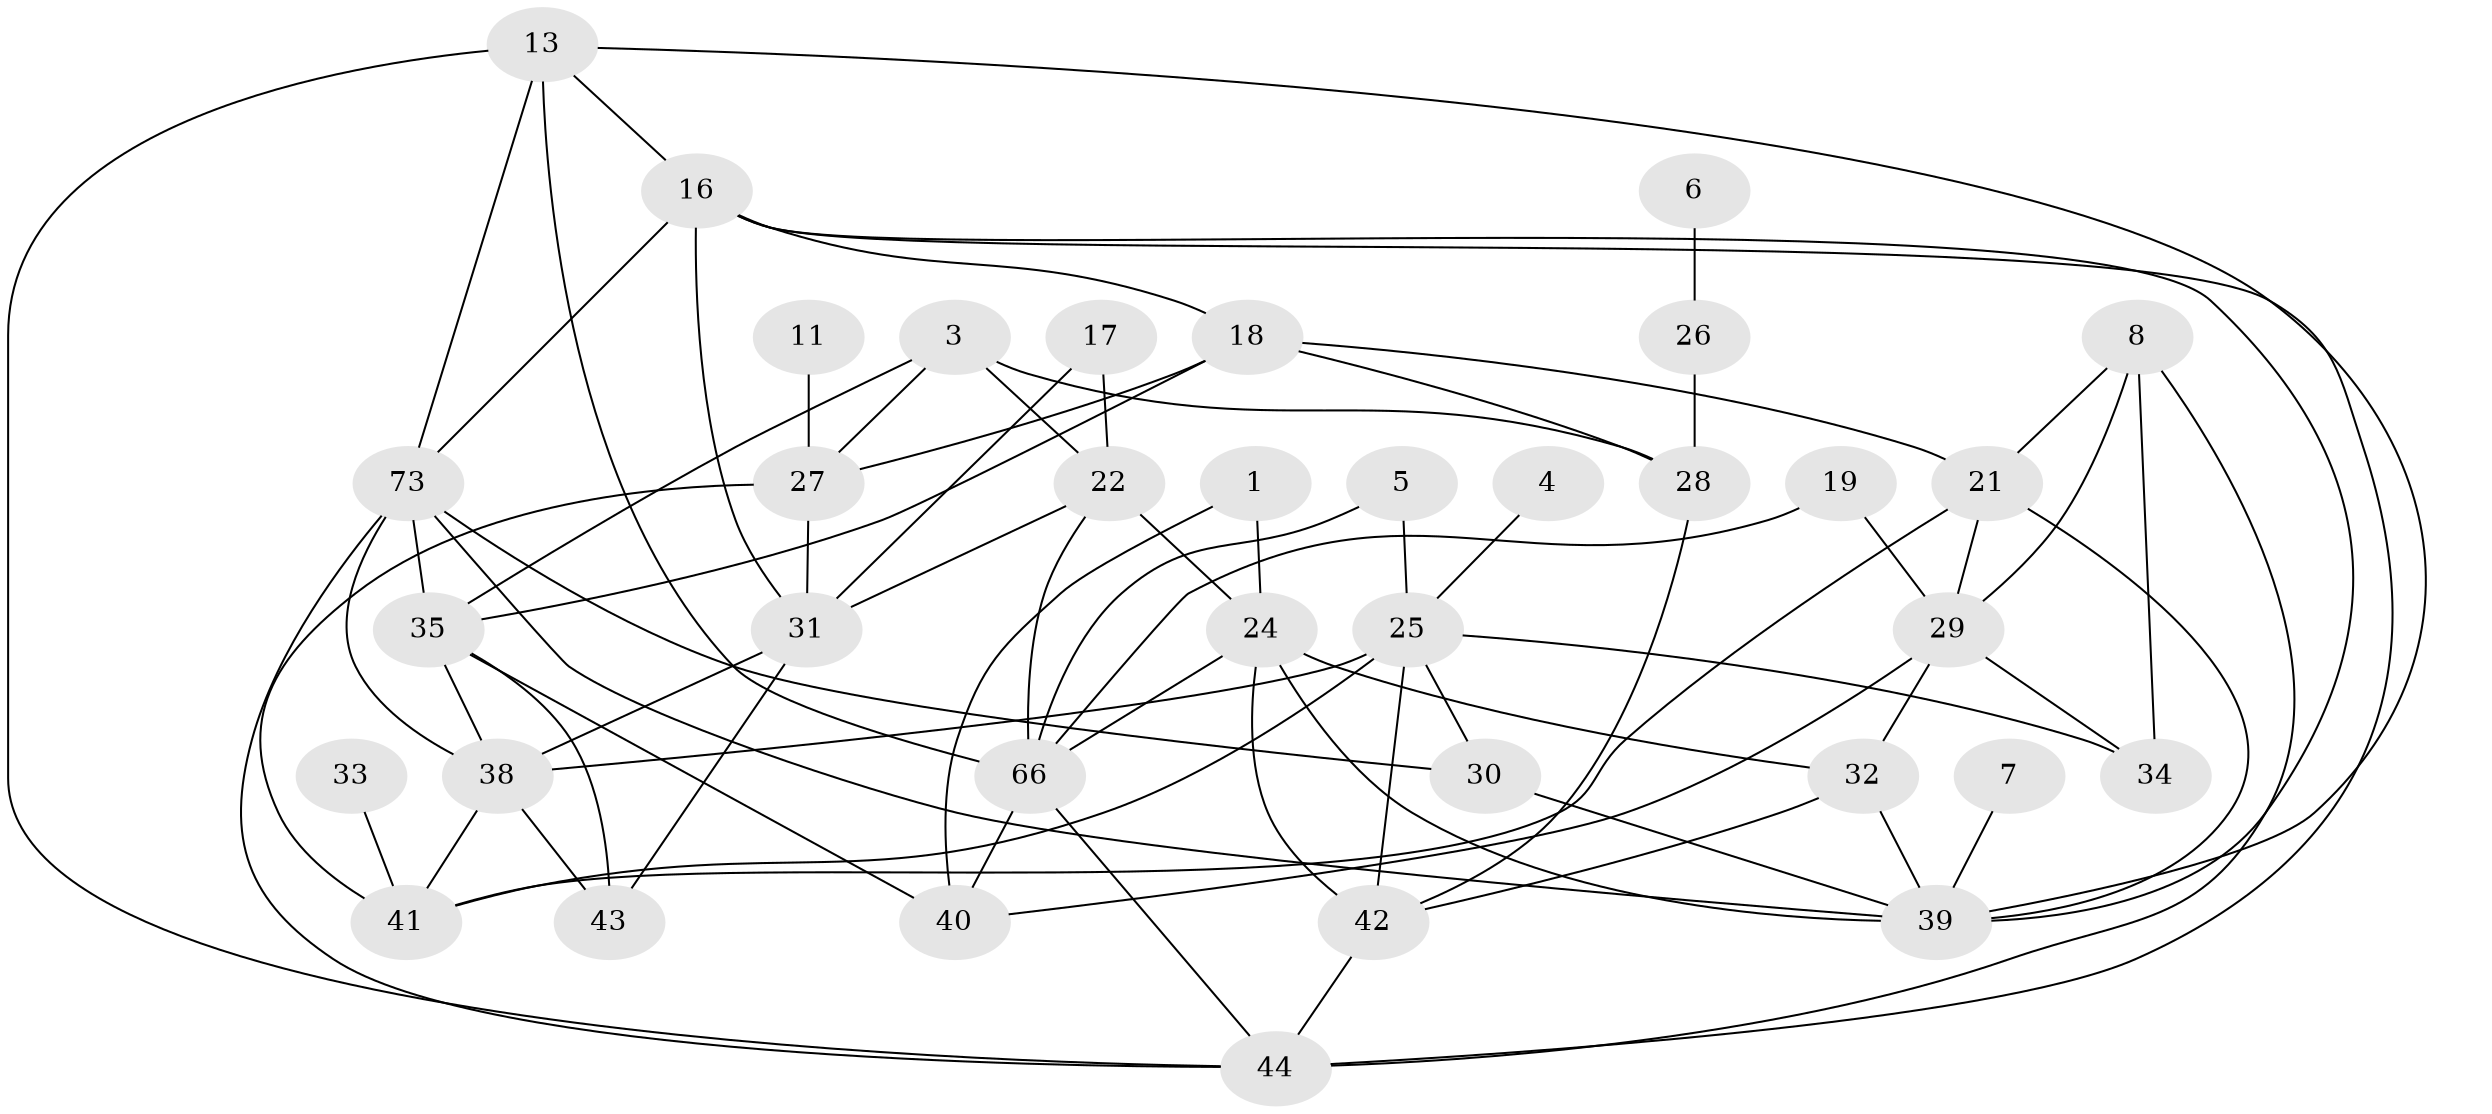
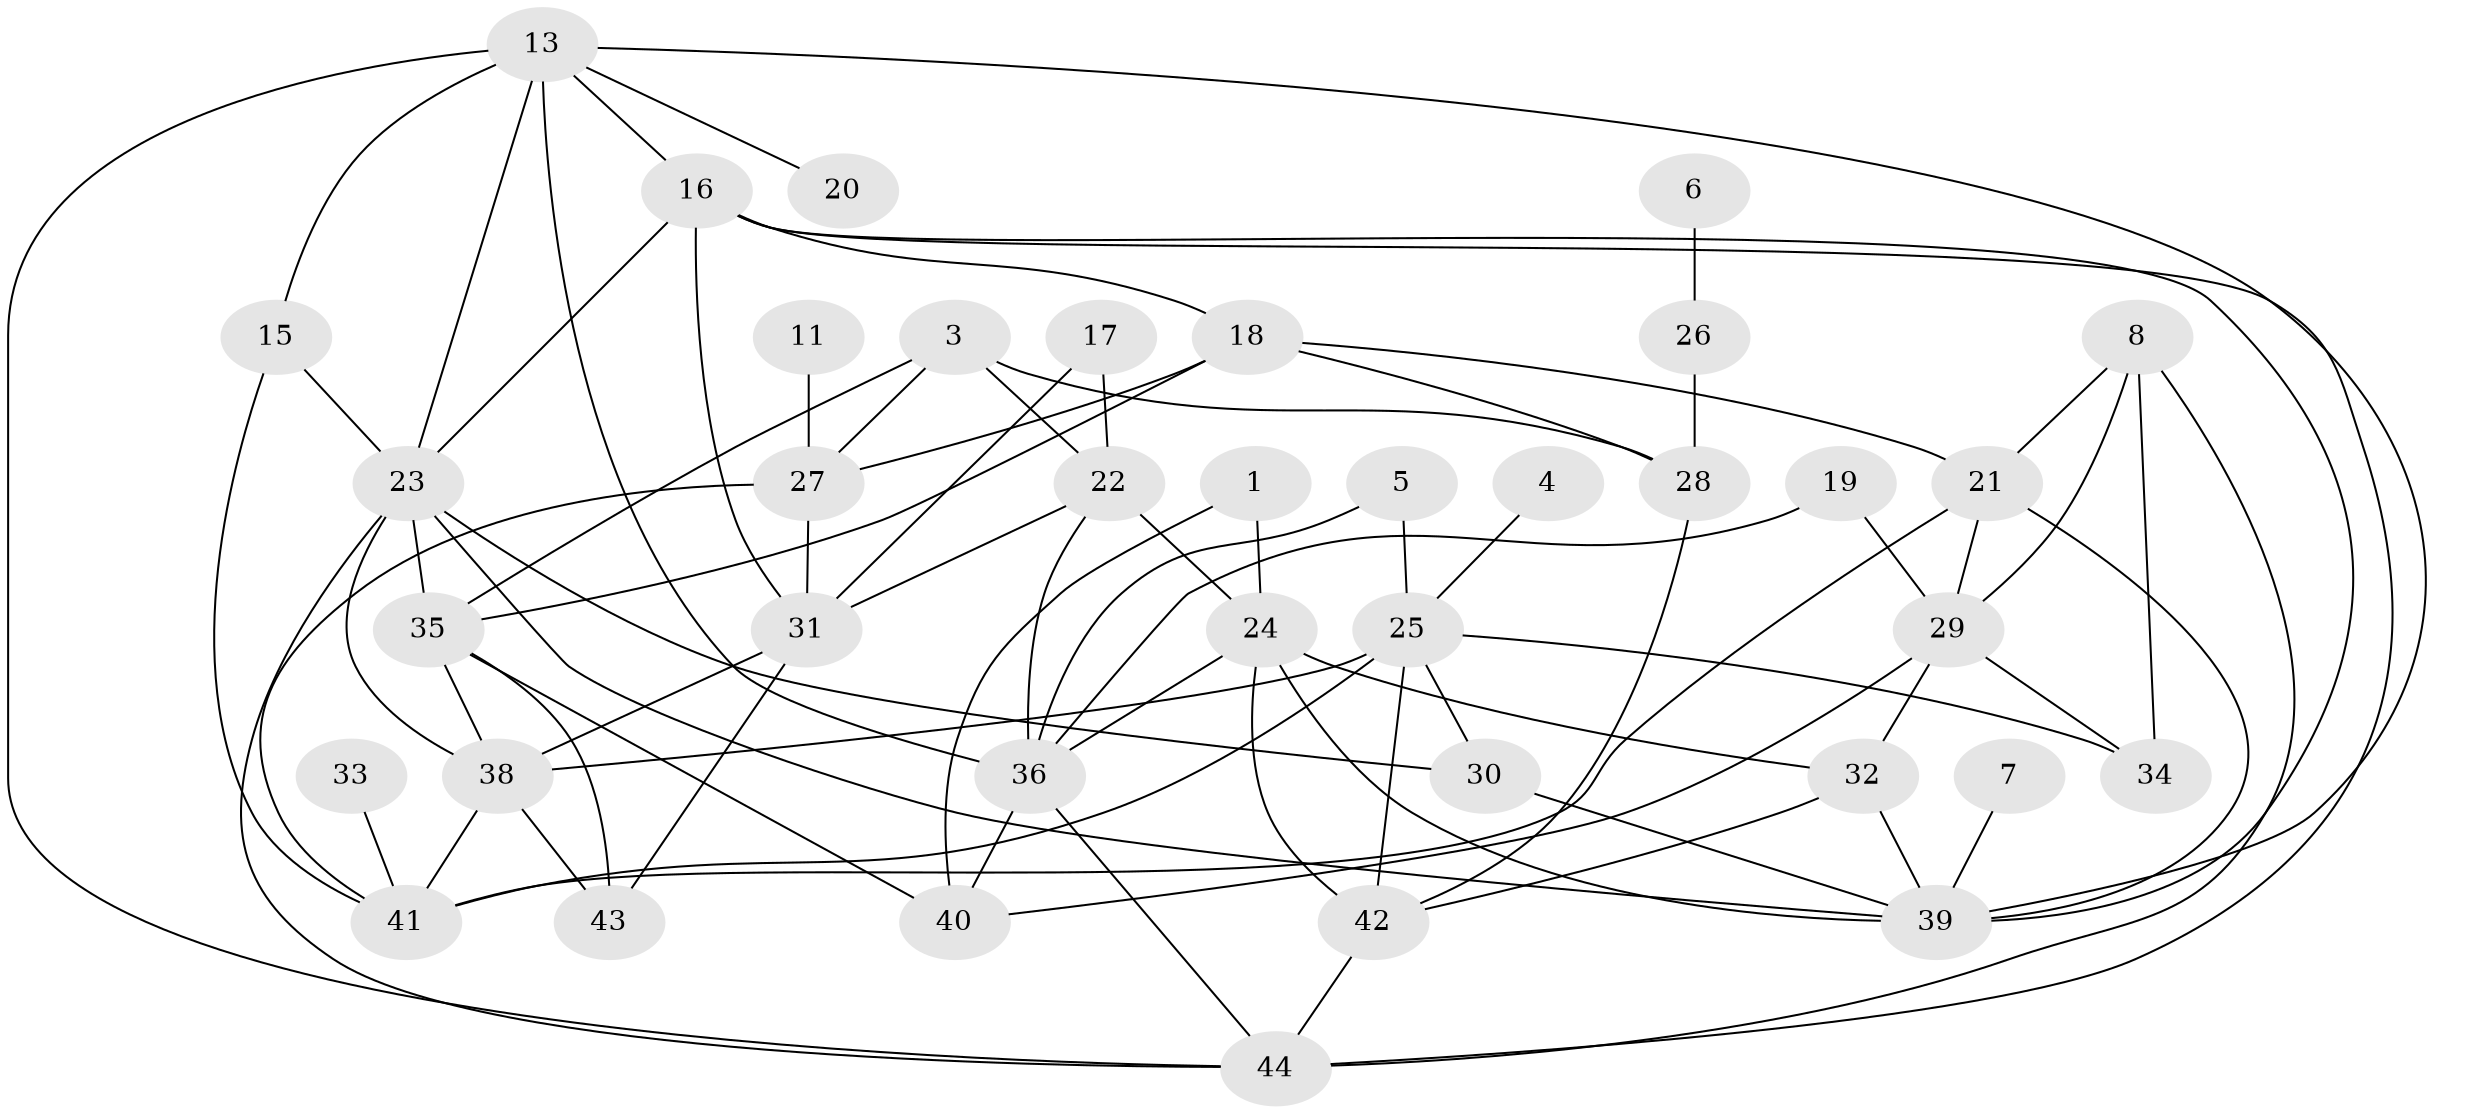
node "20": added
node "15": added
node "73": label "73" -> "23"
node "66": label "66" -> "36"
